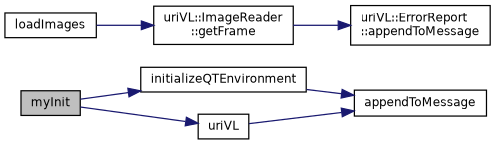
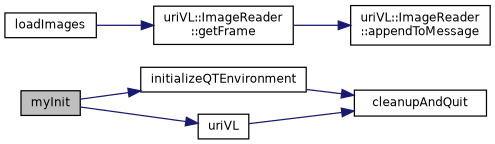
node "uriVL::ErrorReport ::appendToMessage": label "uriVL::ErrorReport ::appendToMessage" -> "uriVL::ImageReader ::appendToMessage"
node "appendToMessage": label "appendToMessage" -> "cleanupAndQuit"
